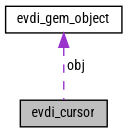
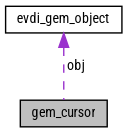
node "evdi_cursor": label "evdi_cursor" -> "gem_cursor"
